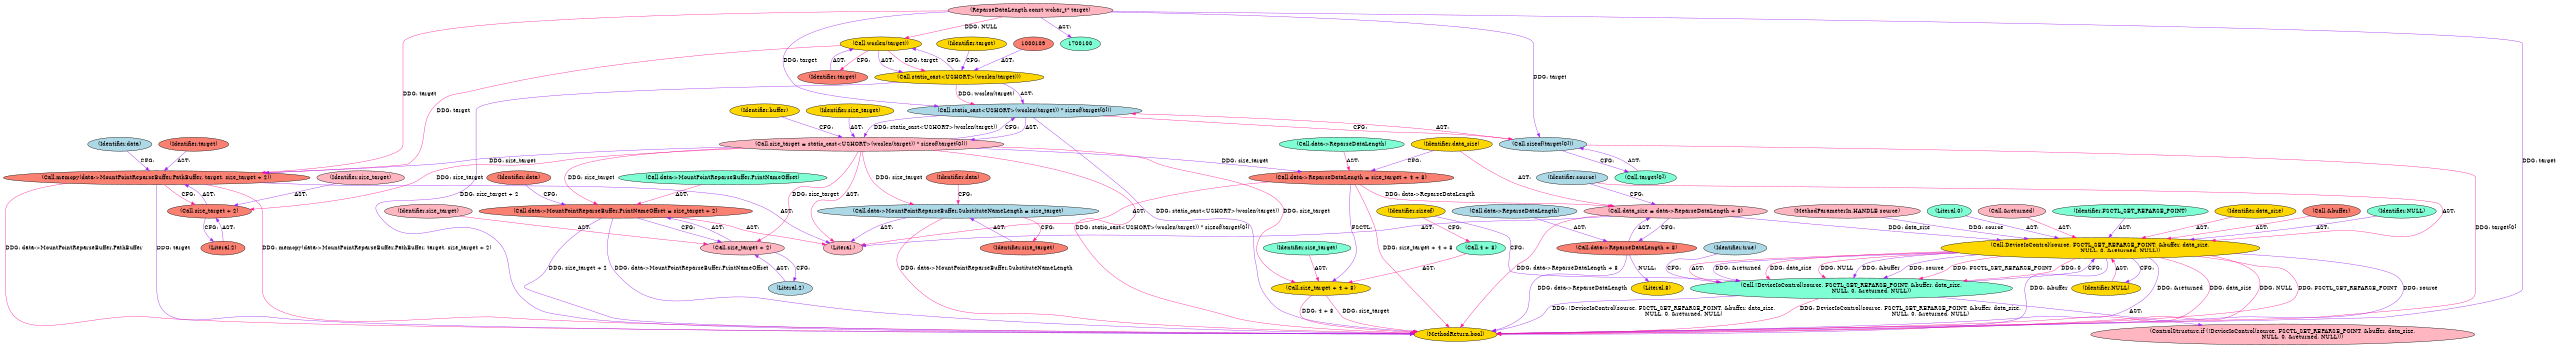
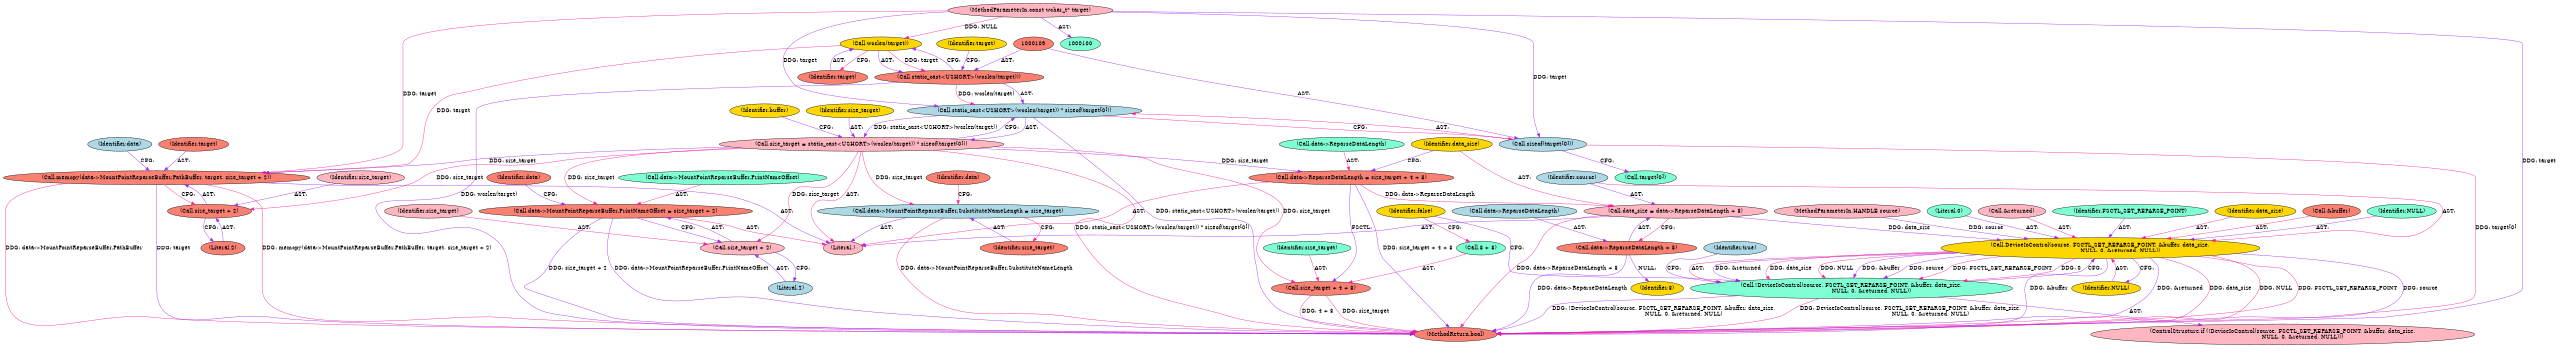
node "(ReparseDataLength,const wchar_t* target)": label "(ReparseDataLength,const wchar_t* target)" -> "(MethodParameterIn,const wchar_t* target)"
node "1700100": label "1700100" -> "1000100"
node "(Call,static_cast<USHORT>(wcslen(target)))": fillcolor gold -> salmon
edge "(Call,target[0])" -> "(Call,sizeof(target[0]))": now "1000109" -> "(Call,sizeof(target[0]))"
edge "(Call,static_cast<USHORT>(wcslen(target)))" -> "(MethodReturn,bool)": label "DDG: size_target + 2" -> "DDG: wcslen(target)"
edge "(Identifier,source)" -> "(Call,data_size = data->ReparseDataLength + 8)": label "CFG: " -> "AST: "
node "(Identifier,sizeof)": label "(Identifier,sizeof)" -> "(Identifier,false)"
edge "(Call,data_size = data->ReparseDataLength + 8)" -> "(Call,data->ReparseDataLength + 8)": color purple -> deeppink
node "(Call,4 + 8)": label "(Call,4 + 8)" -> "(Call,8 + 8)"
edge "(Call,data->ReparseDataLength = size_target + 4 + 8)" -> "(MethodReturn,bool)": color deeppink -> purple
node "(Call,size_target + 4 + 8)": fillcolor gold -> salmon
node "(Literal,8)": label "(Literal,8)" -> "(Identifier,8)"
node "(MethodReturn,bool)": fillcolor gold -> salmon
